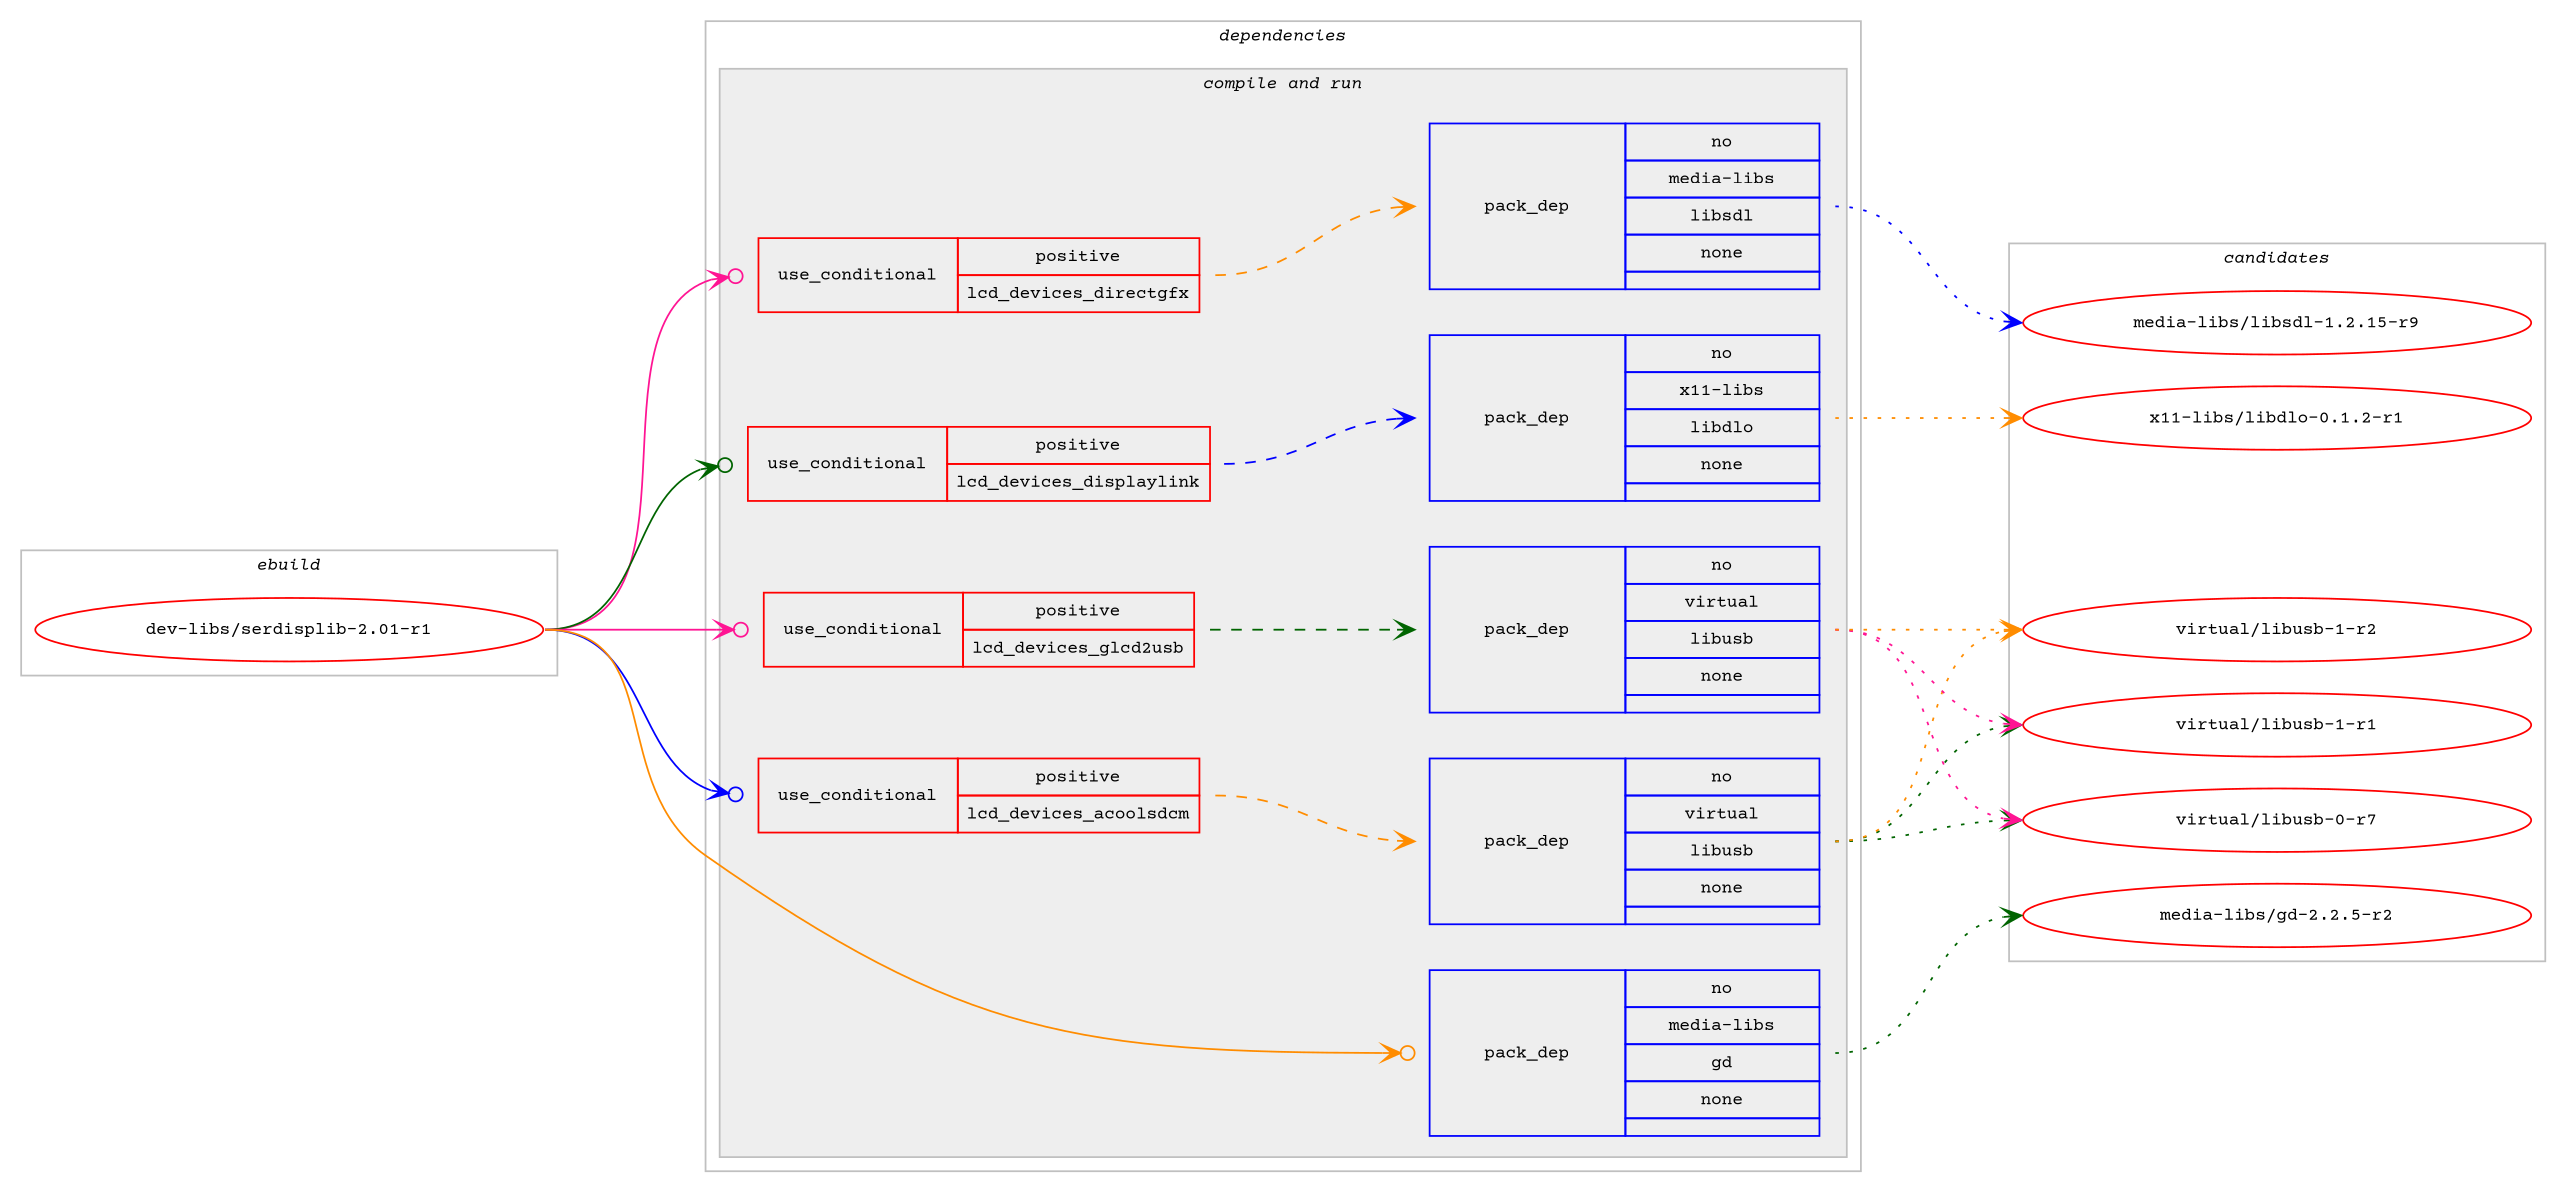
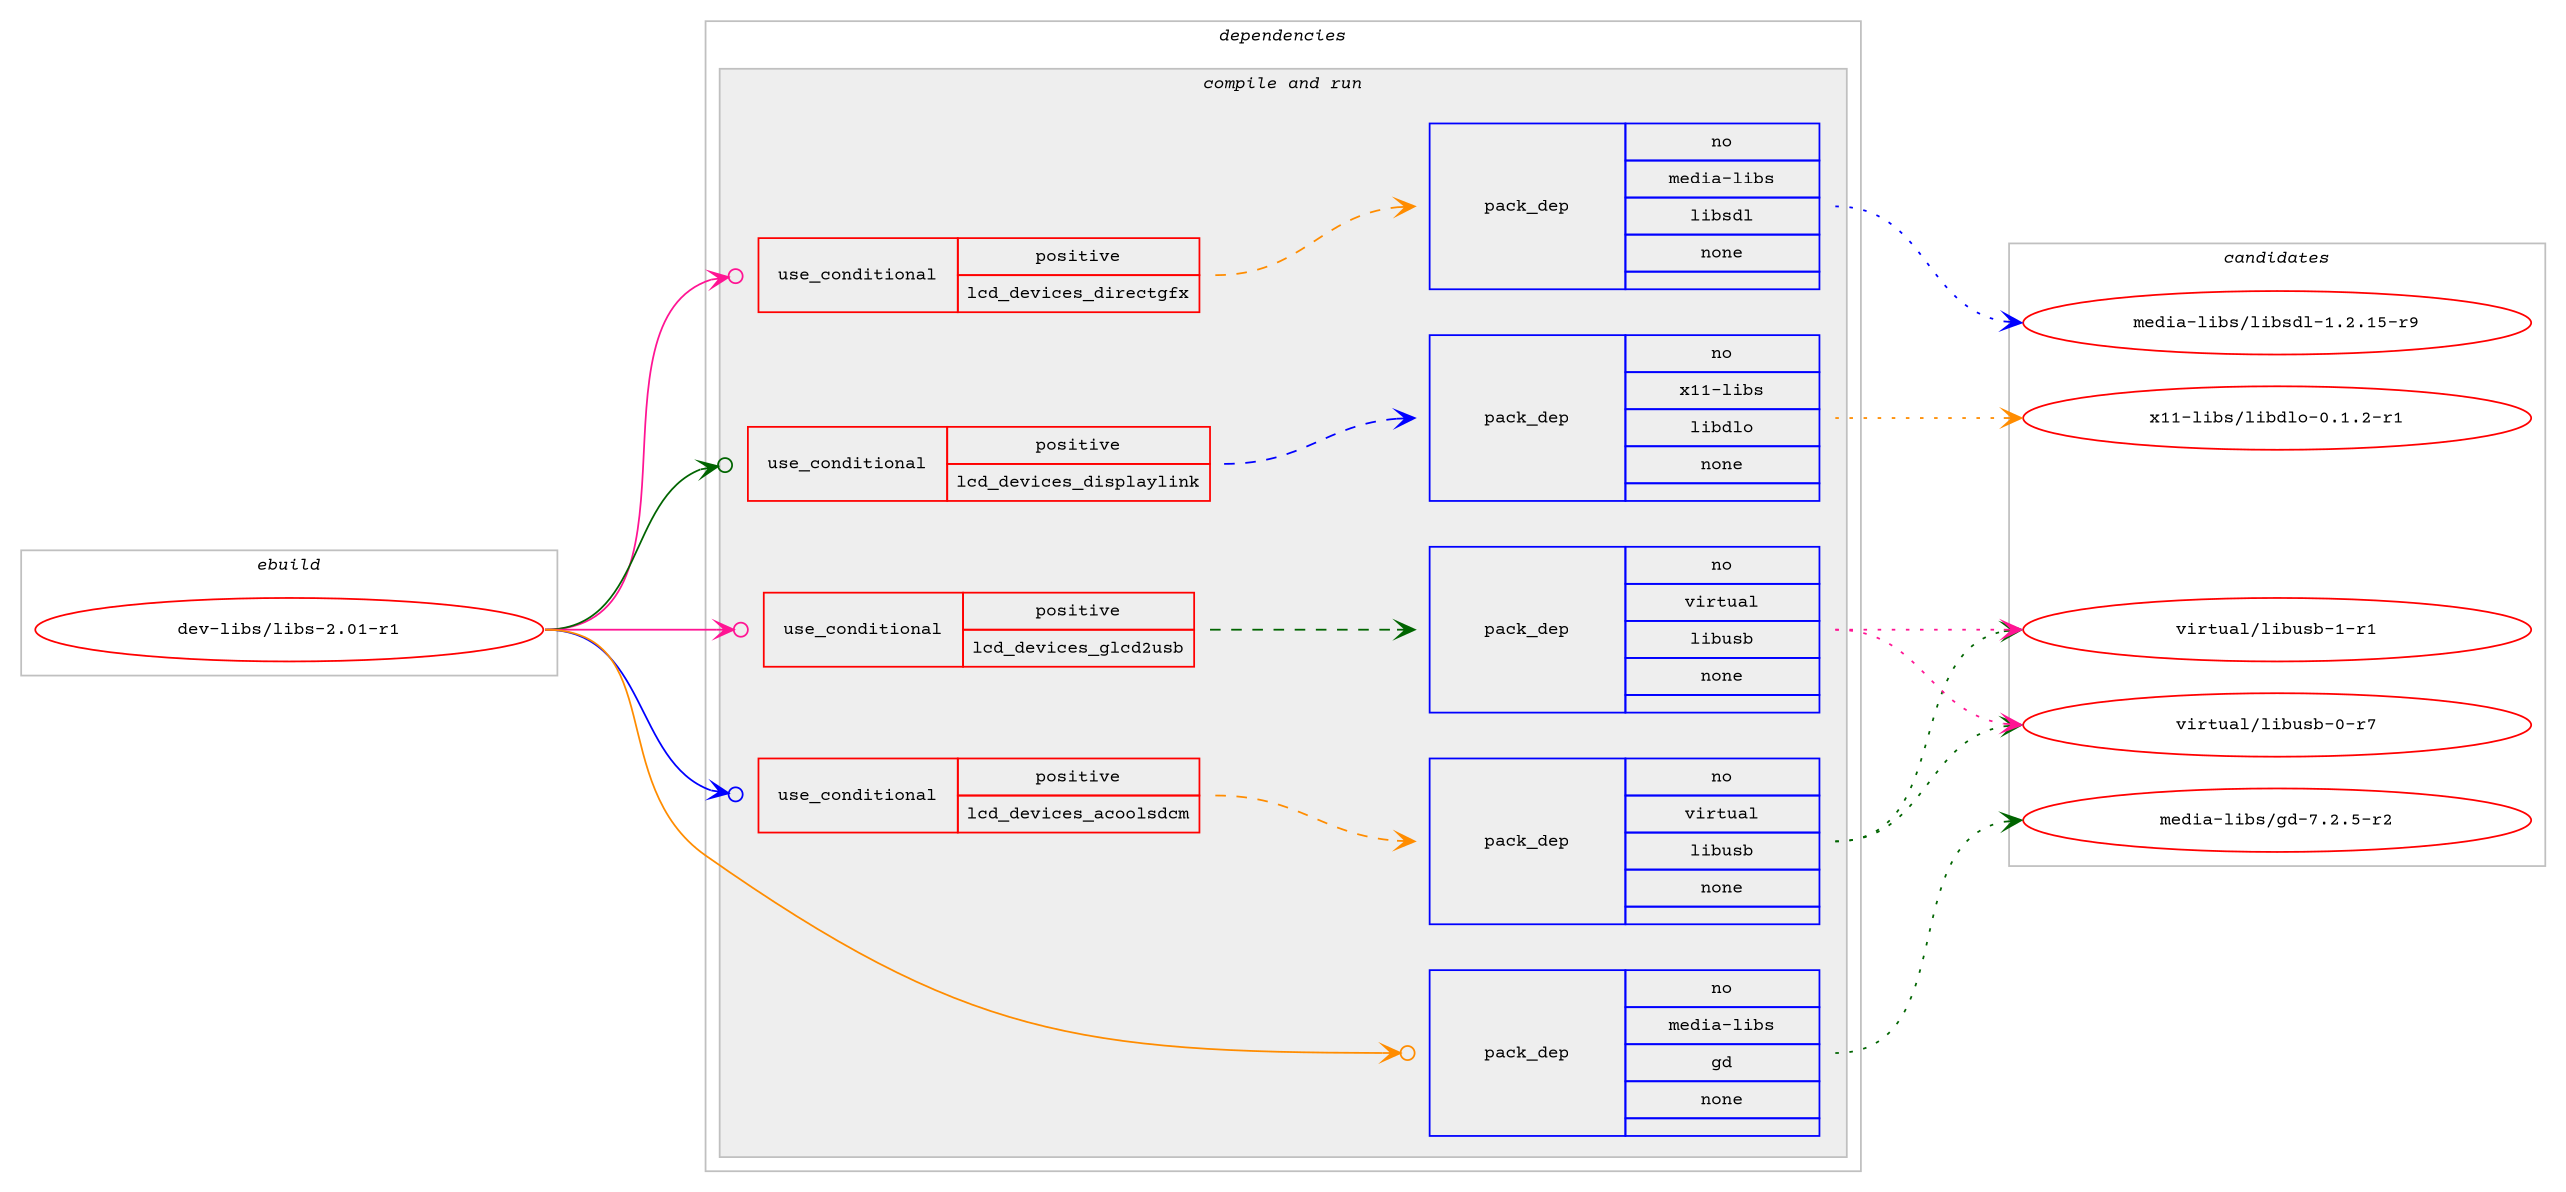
node "dev-libs/serdisplib-2.01-r1": label "dev-libs/serdisplib-2.01-r1" -> "dev-libs/libs-2.01-r1"
node "virtual/libusb-1-r2": removed
node "media-libs/gd-2.2.5-r2": label "media-libs/gd-2.2.5-r2" -> "media-libs/gd-7.2.5-r2"
